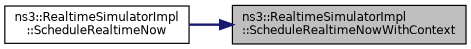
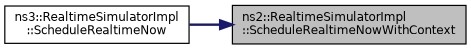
node "ns3::RealtimeSimulatorImpl ::ScheduleRealtimeNowWithContext": label "ns3::RealtimeSimulatorImpl ::ScheduleRealtimeNowWithContext" -> "ns2::RealtimeSimulatorImpl ::ScheduleRealtimeNowWithContext"
